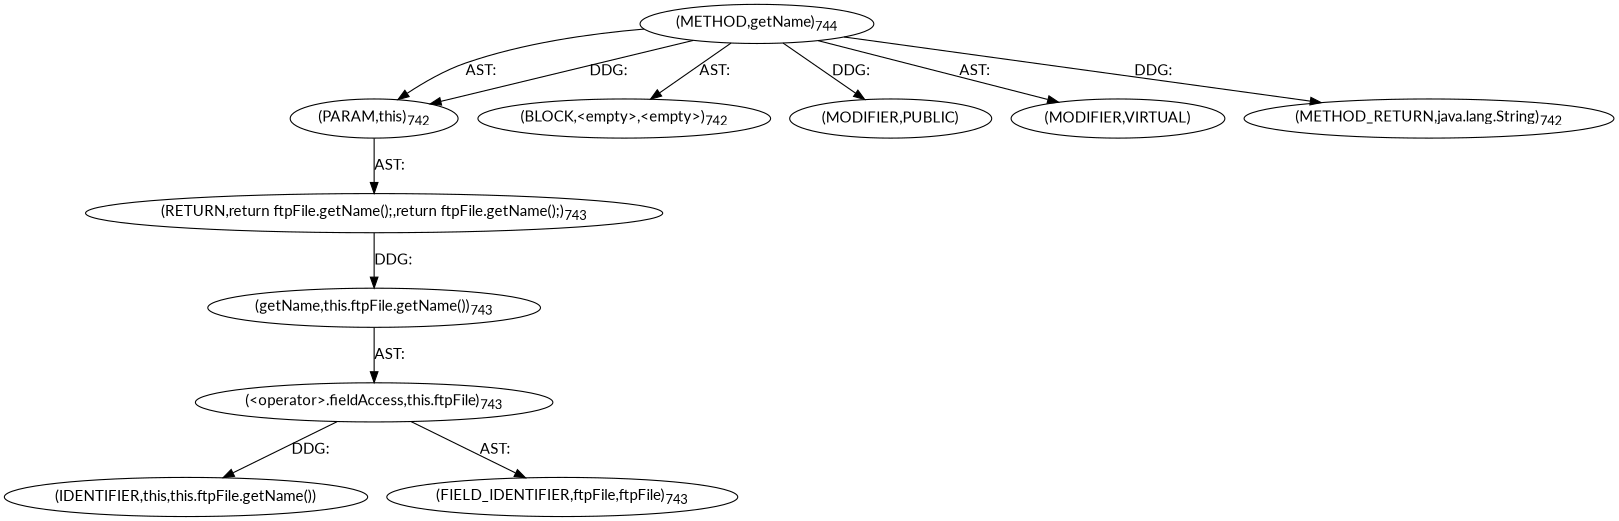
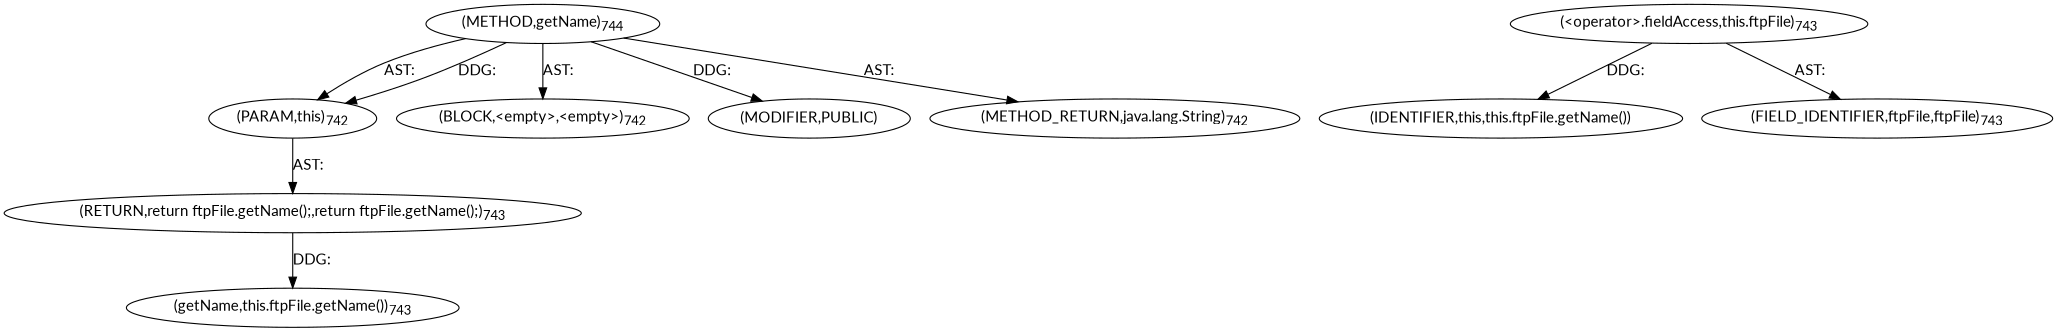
edge "(METHOD,getName)" -> "(METHOD_RETURN,java.lang.String)": label "DDG: " -> "AST: "
node "(MODIFIER,VIRTUAL)": removed
edge "(getName,this.ftpFile.getName())" -> "(<operator>.fieldAccess,this.ftpFile)": removed, label "AST:"
